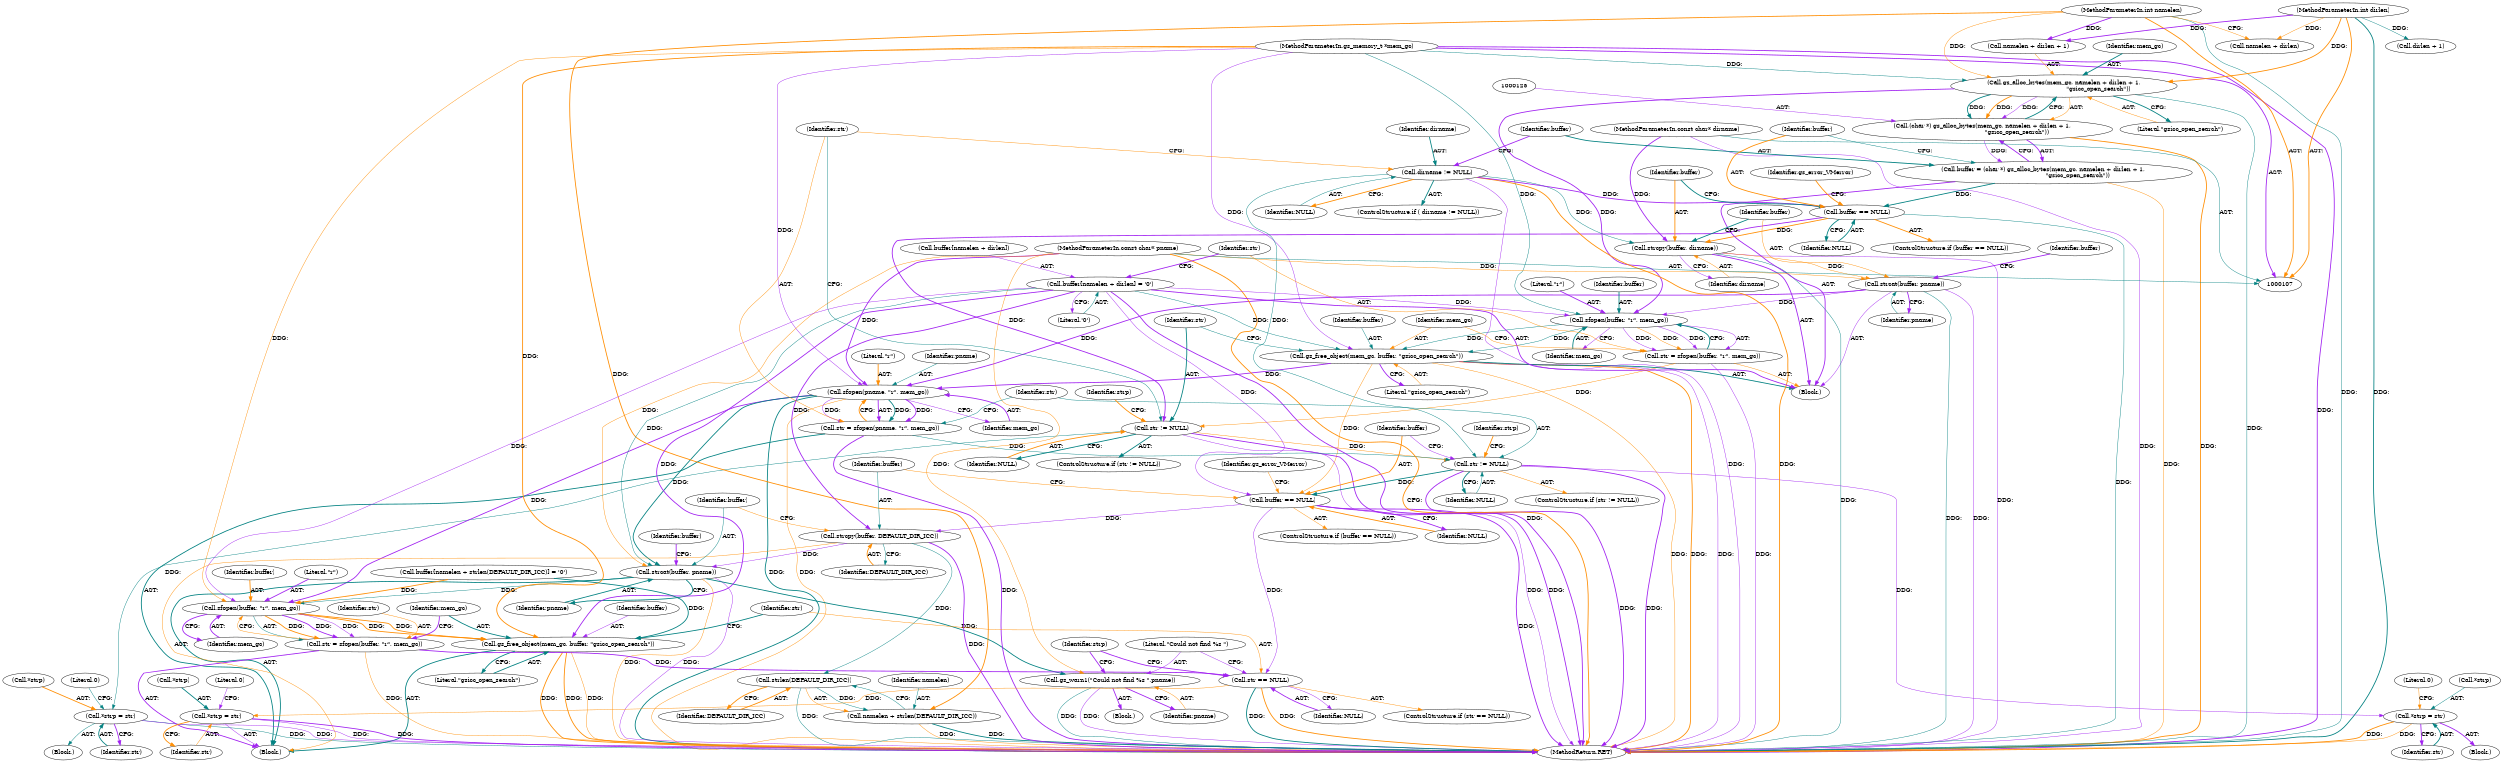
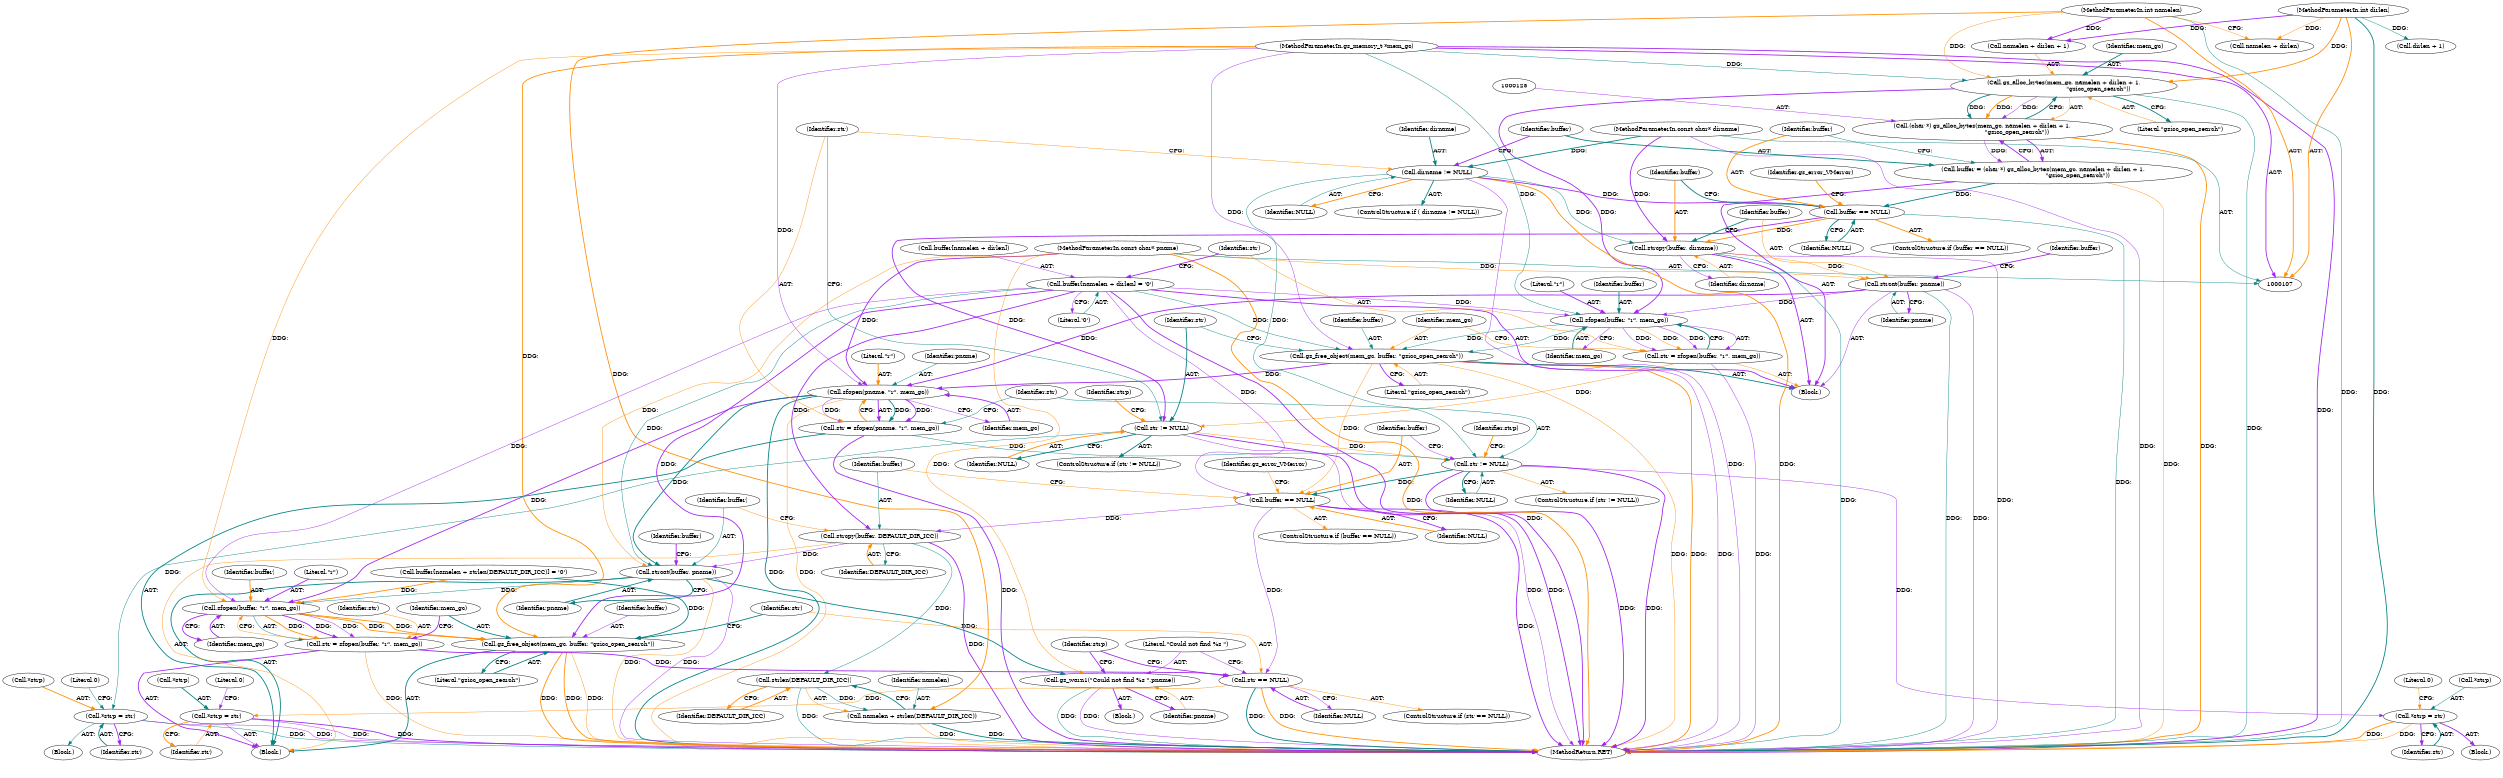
edge "(MethodParameterIn,const char* dirname)" -> "(Call,dirname != NULL)": added, label "DDG:"
edge "(MethodParameterIn,const char* pname)" -> "(MethodReturn,RET)": label "CFG: " -> "DDG: "
edge "(Call,namelen + strlen(DEFAULT_DIR_ICC))" -> "(Call,strlen(DEFAULT_DIR_ICC))": style solid -> bold
